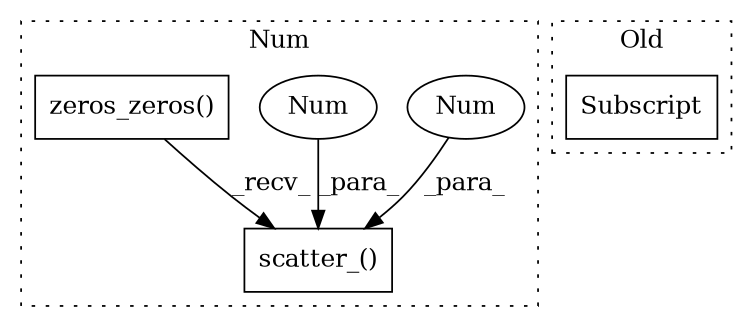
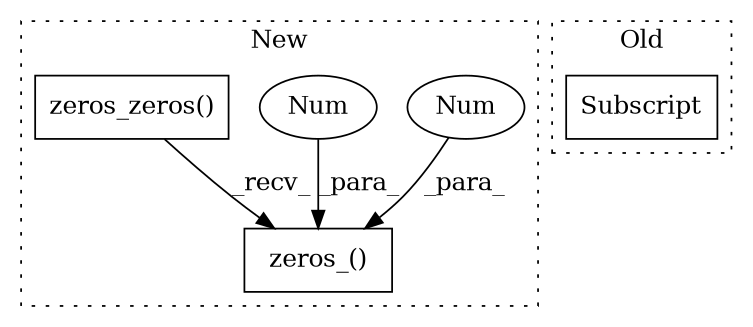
cluster "Num": label "Num" -> "New"
node "scatter_()": label "scatter_()" -> "zeros_()"
